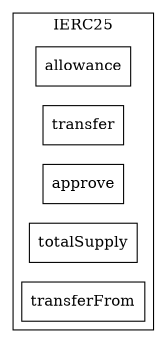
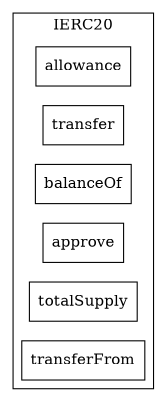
cluster "IERC25": label "IERC25" -> "IERC20"
node "balanceOf": added
